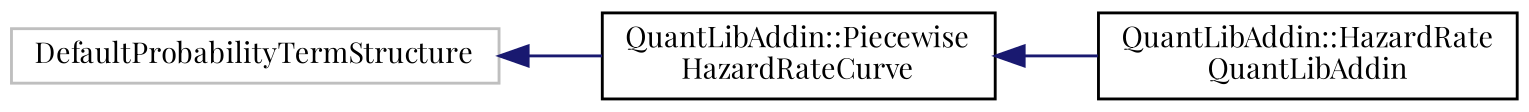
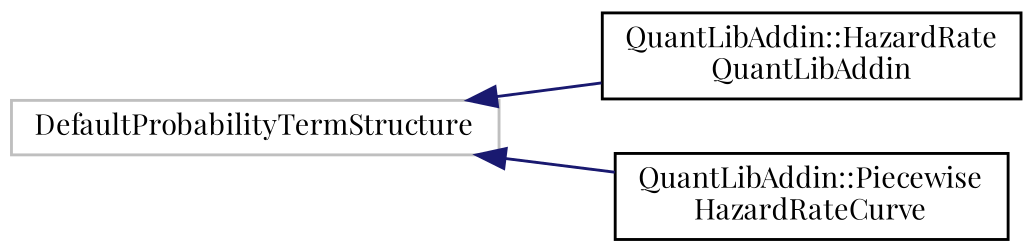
edge "QuantLibAddin::HazardRate QuantLibAddin" -> "QuantLibAddin::Piecewise HazardRateCurve": now "QuantLibAddin::HazardRate QuantLibAddin" -> "DefaultProbabilityTermStructure"
